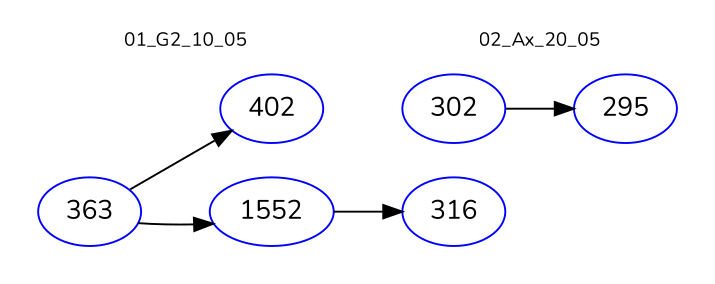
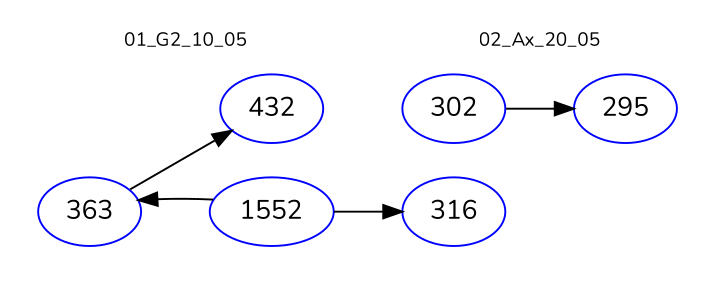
node "402": label "402" -> "432"
edge "363" -> "1552": reversed
